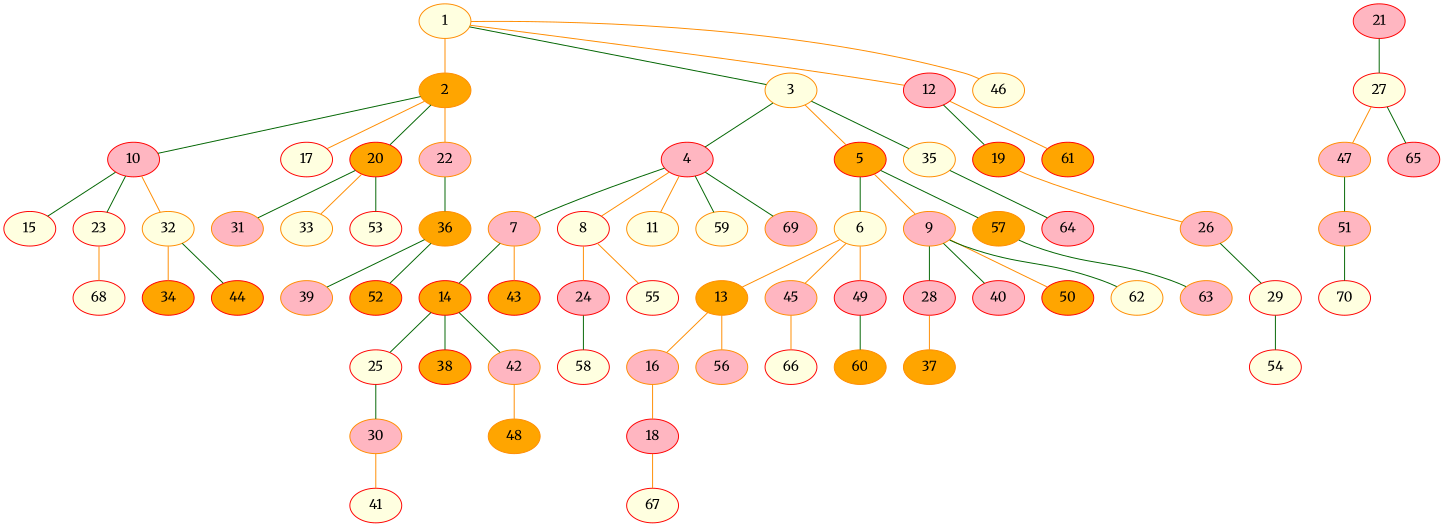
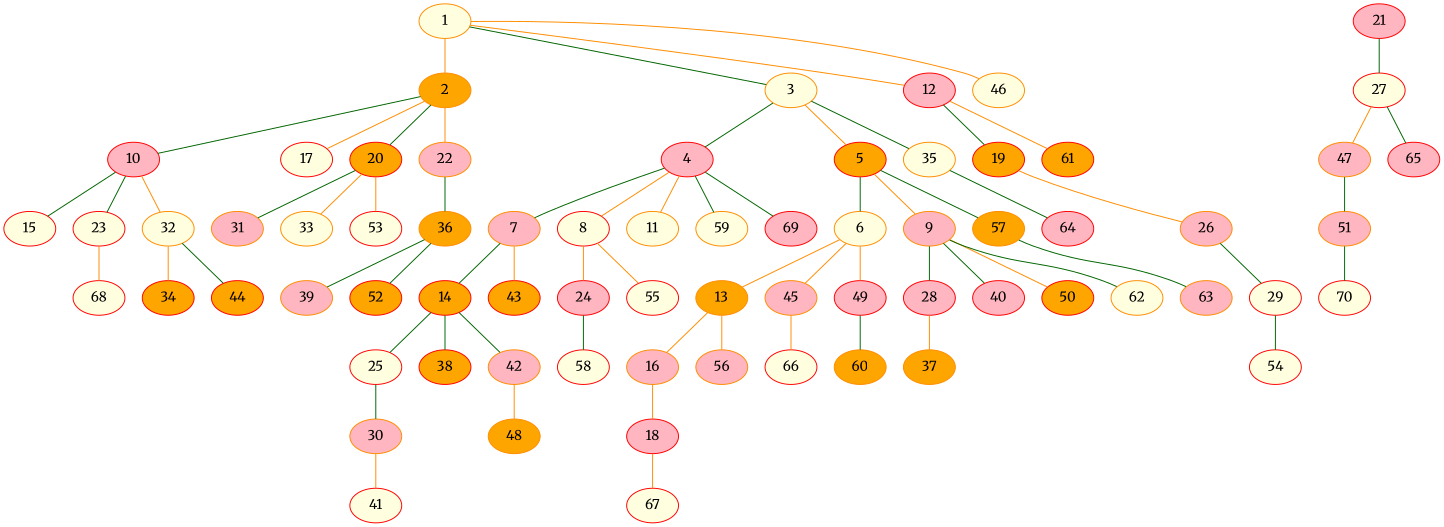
edge "20" -- "53": color darkgreen -> darkorange
node "69": color darkorange -> red
